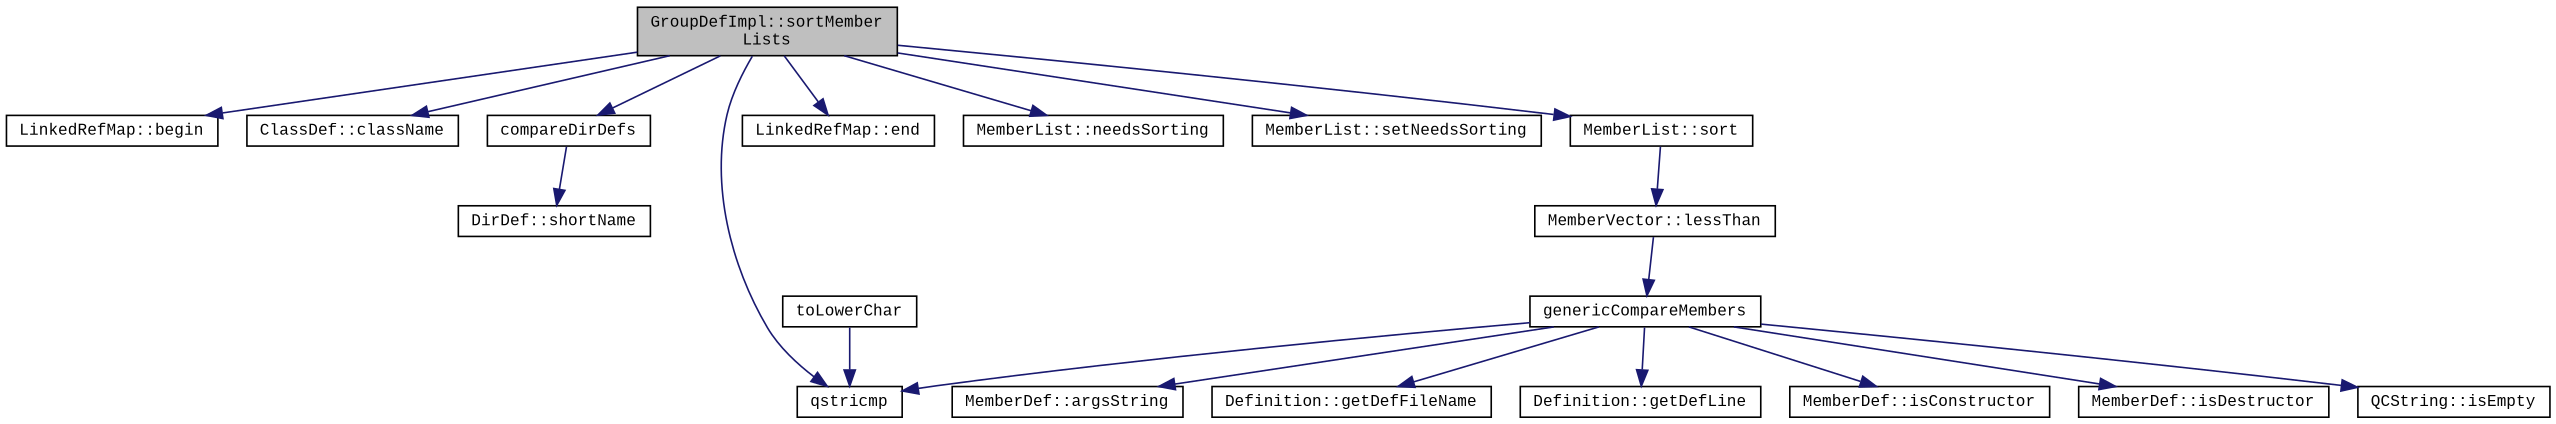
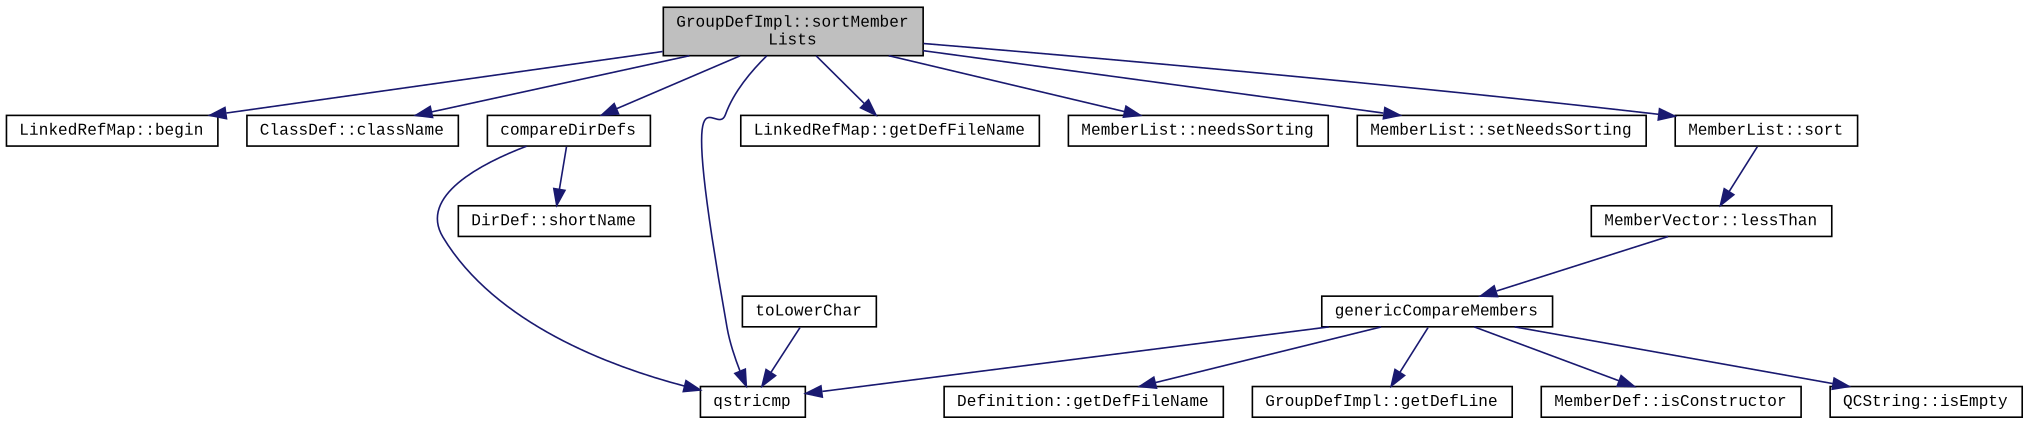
node "LinkedRefMap::end": label "LinkedRefMap::end" -> "LinkedRefMap::getDefFileName"
edge "compareDirDefs" -> "qstricmp": added
node "MemberDef::argsString": removed
node "Definition::getDefLine": label "Definition::getDefLine" -> "GroupDefImpl::getDefLine"
node "MemberDef::isDestructor": removed
